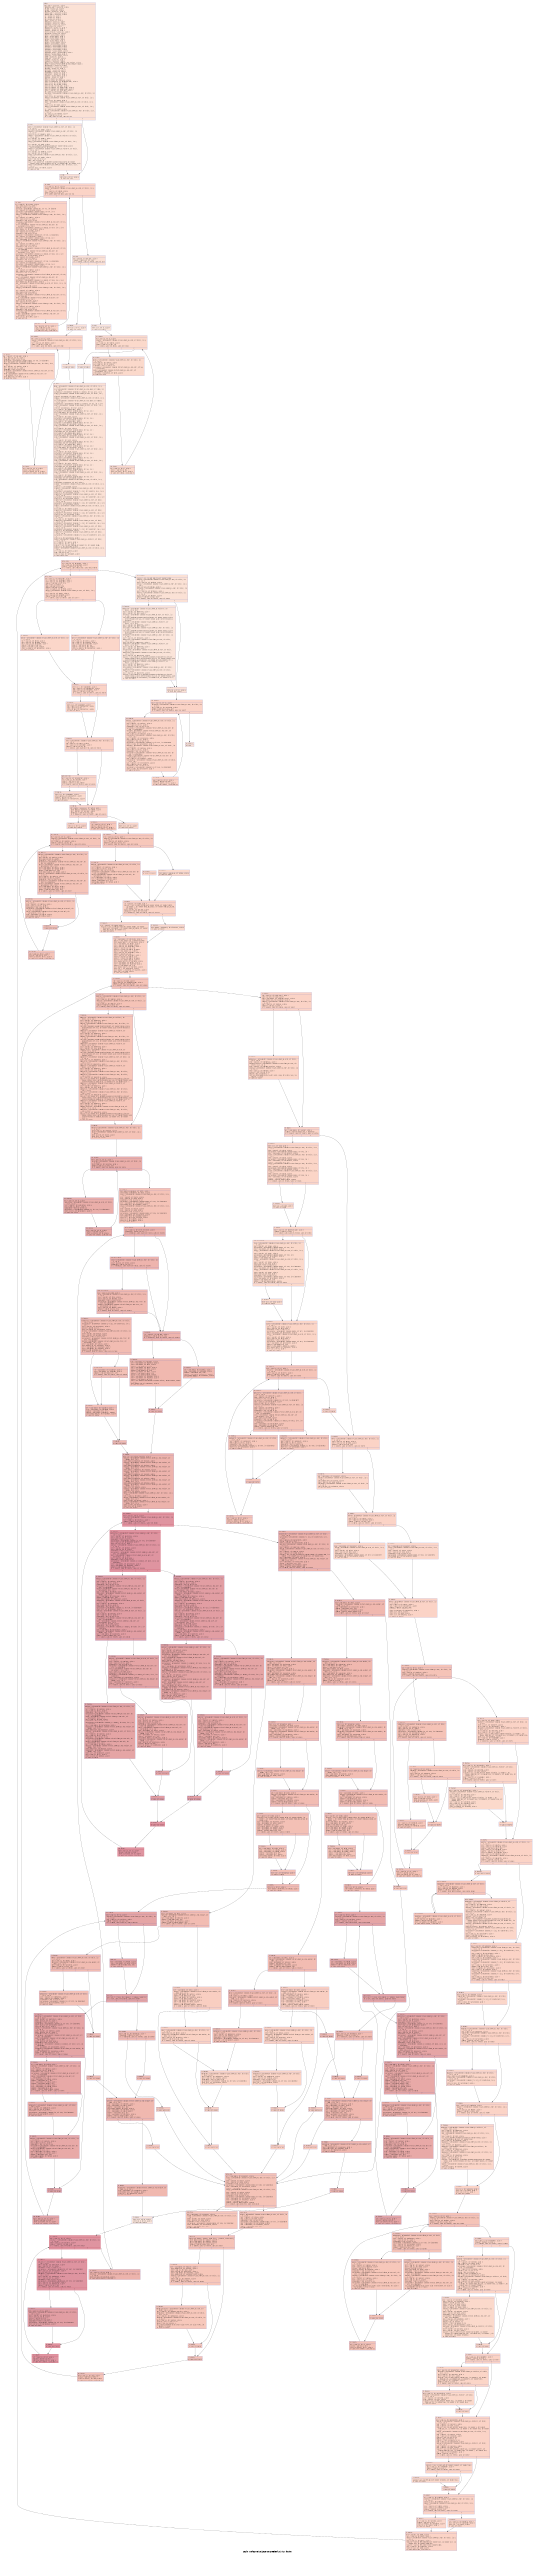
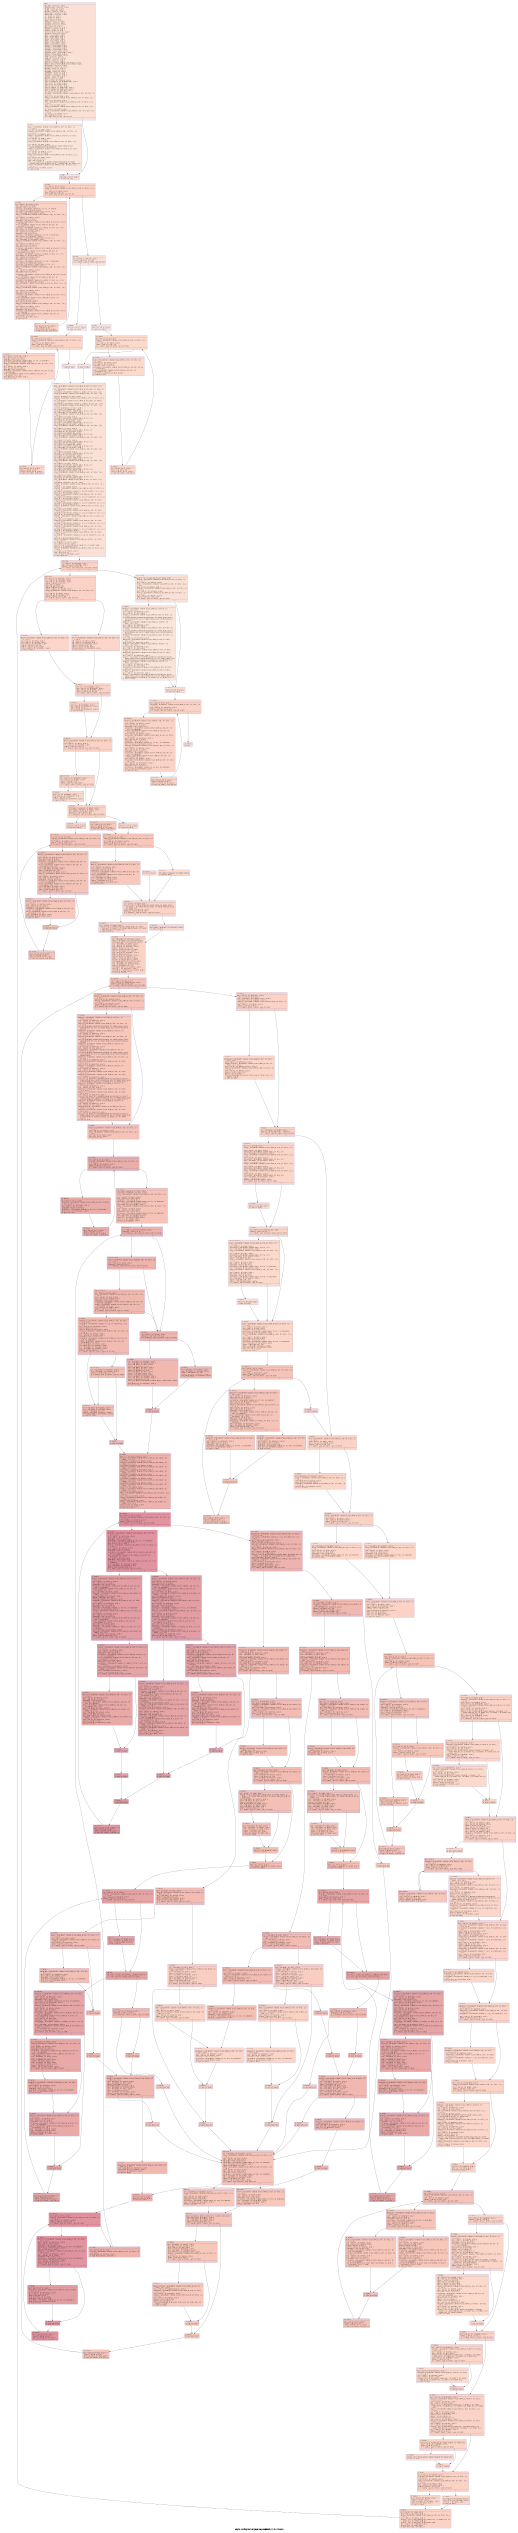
node "if.then294:": removed
node "if.end609:": fillcolor #f4c5ad70 -> #d6524470
